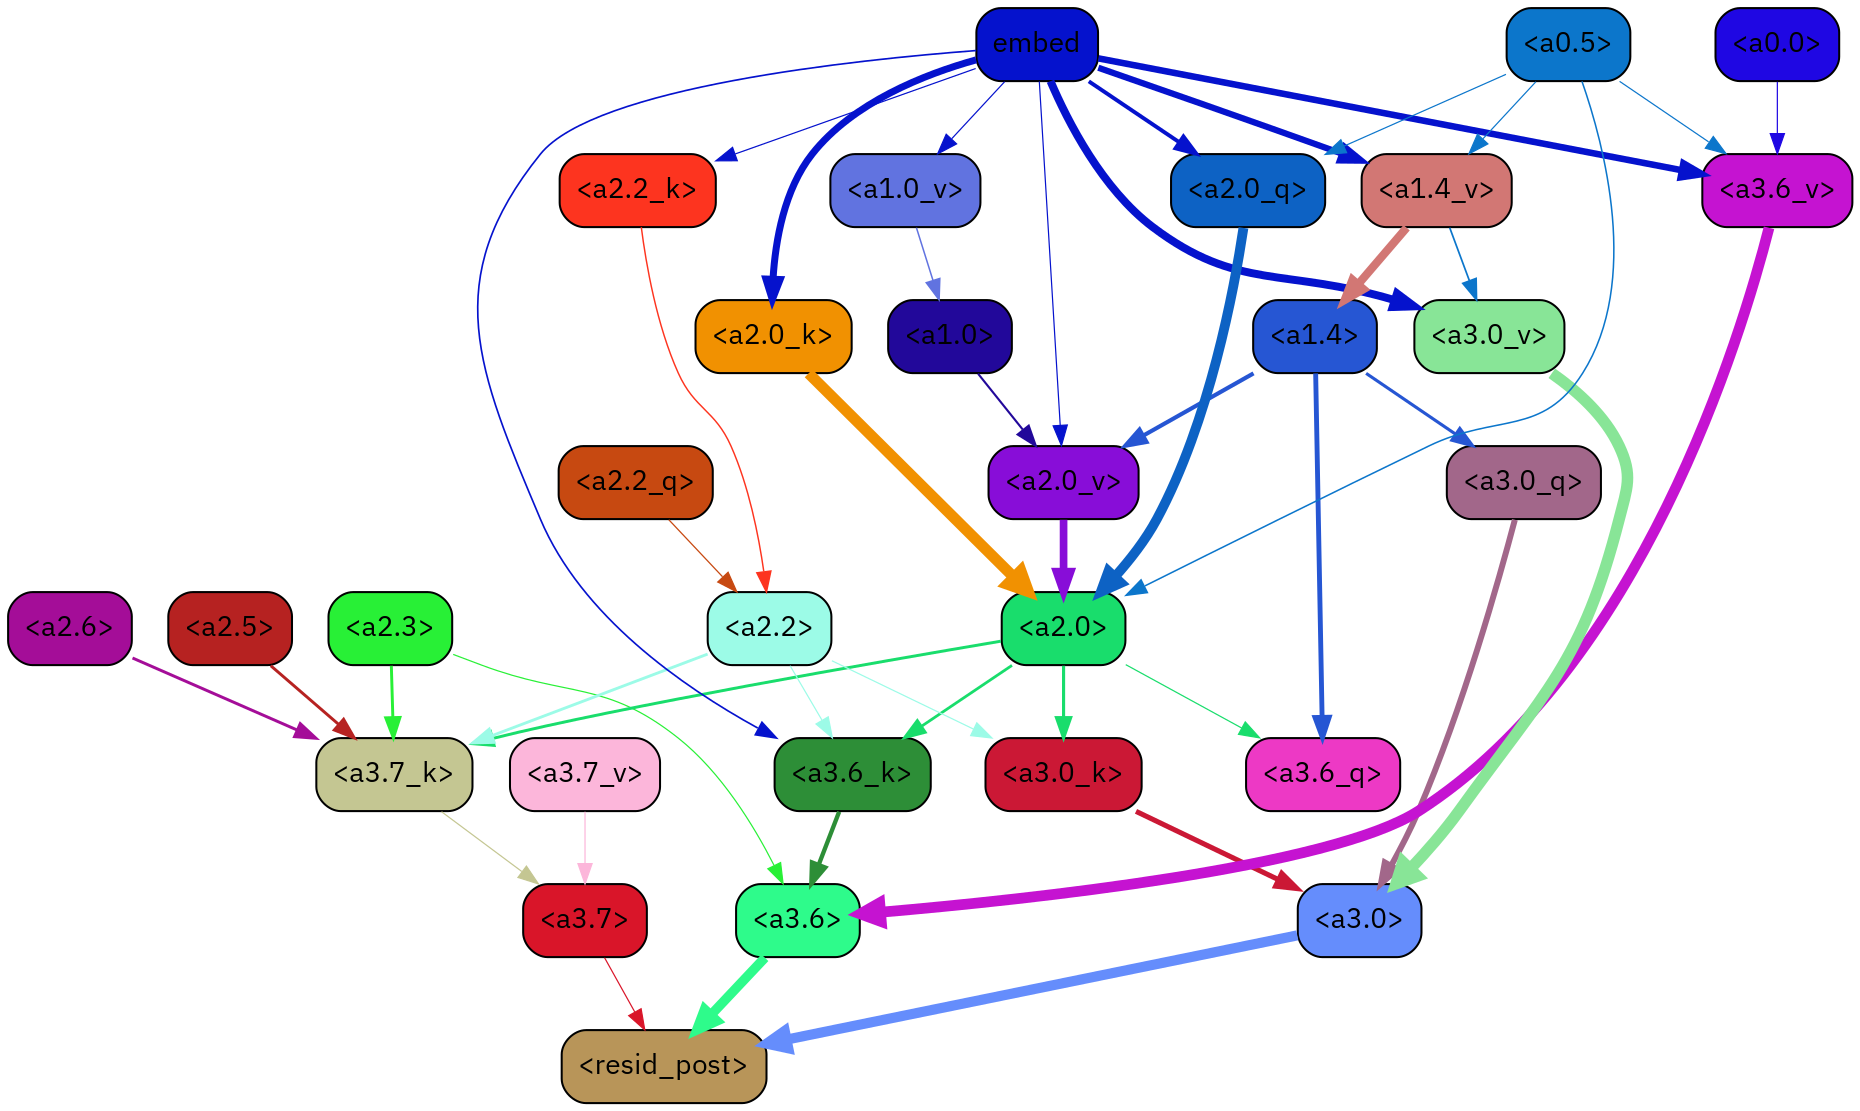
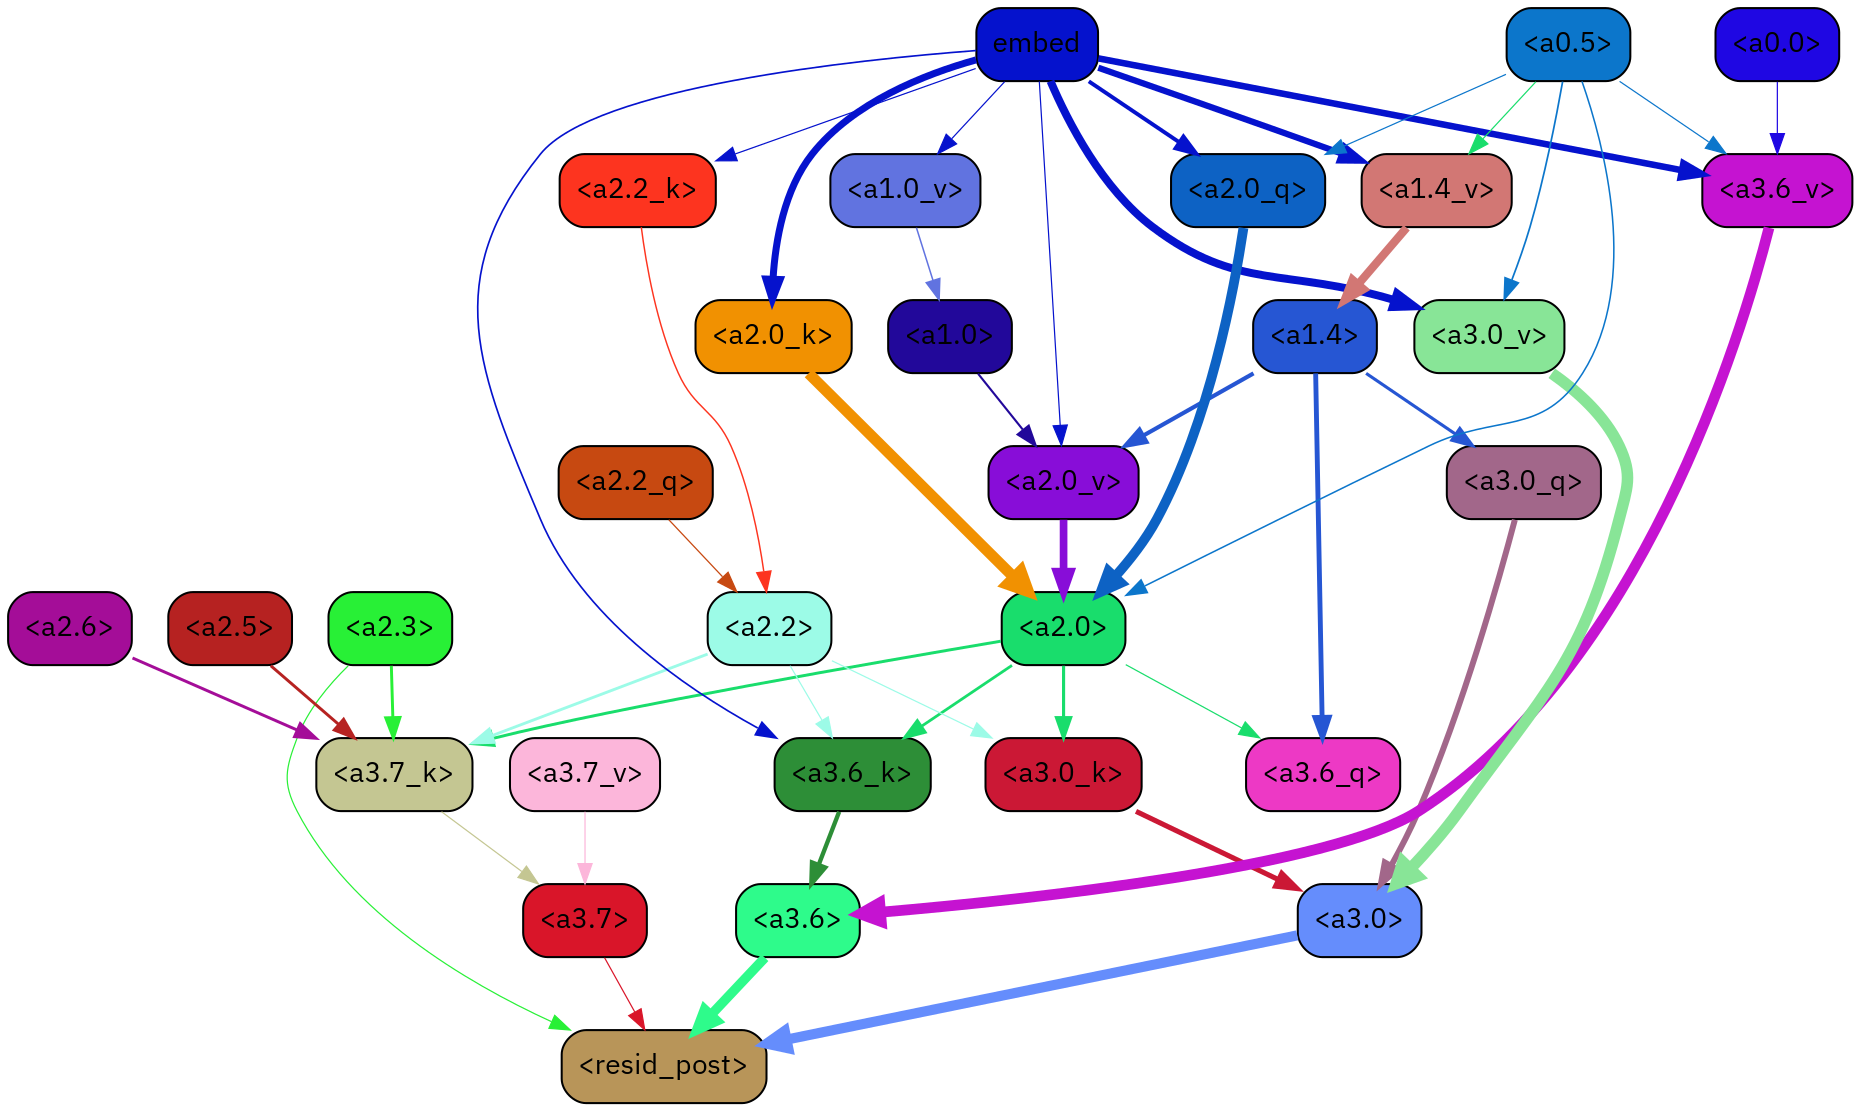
edge "<a0.5>" -> "<a1.4_v>": color #0c76cb -> #19dd6c
edge "<a1.4_v>" -> "<a3.0_v>": now "<a0.5>" -> "<a3.0_v>"
edge "<a2.3>" -> "<a3.6>": now "<a2.3>" -> "<resid_post>"
